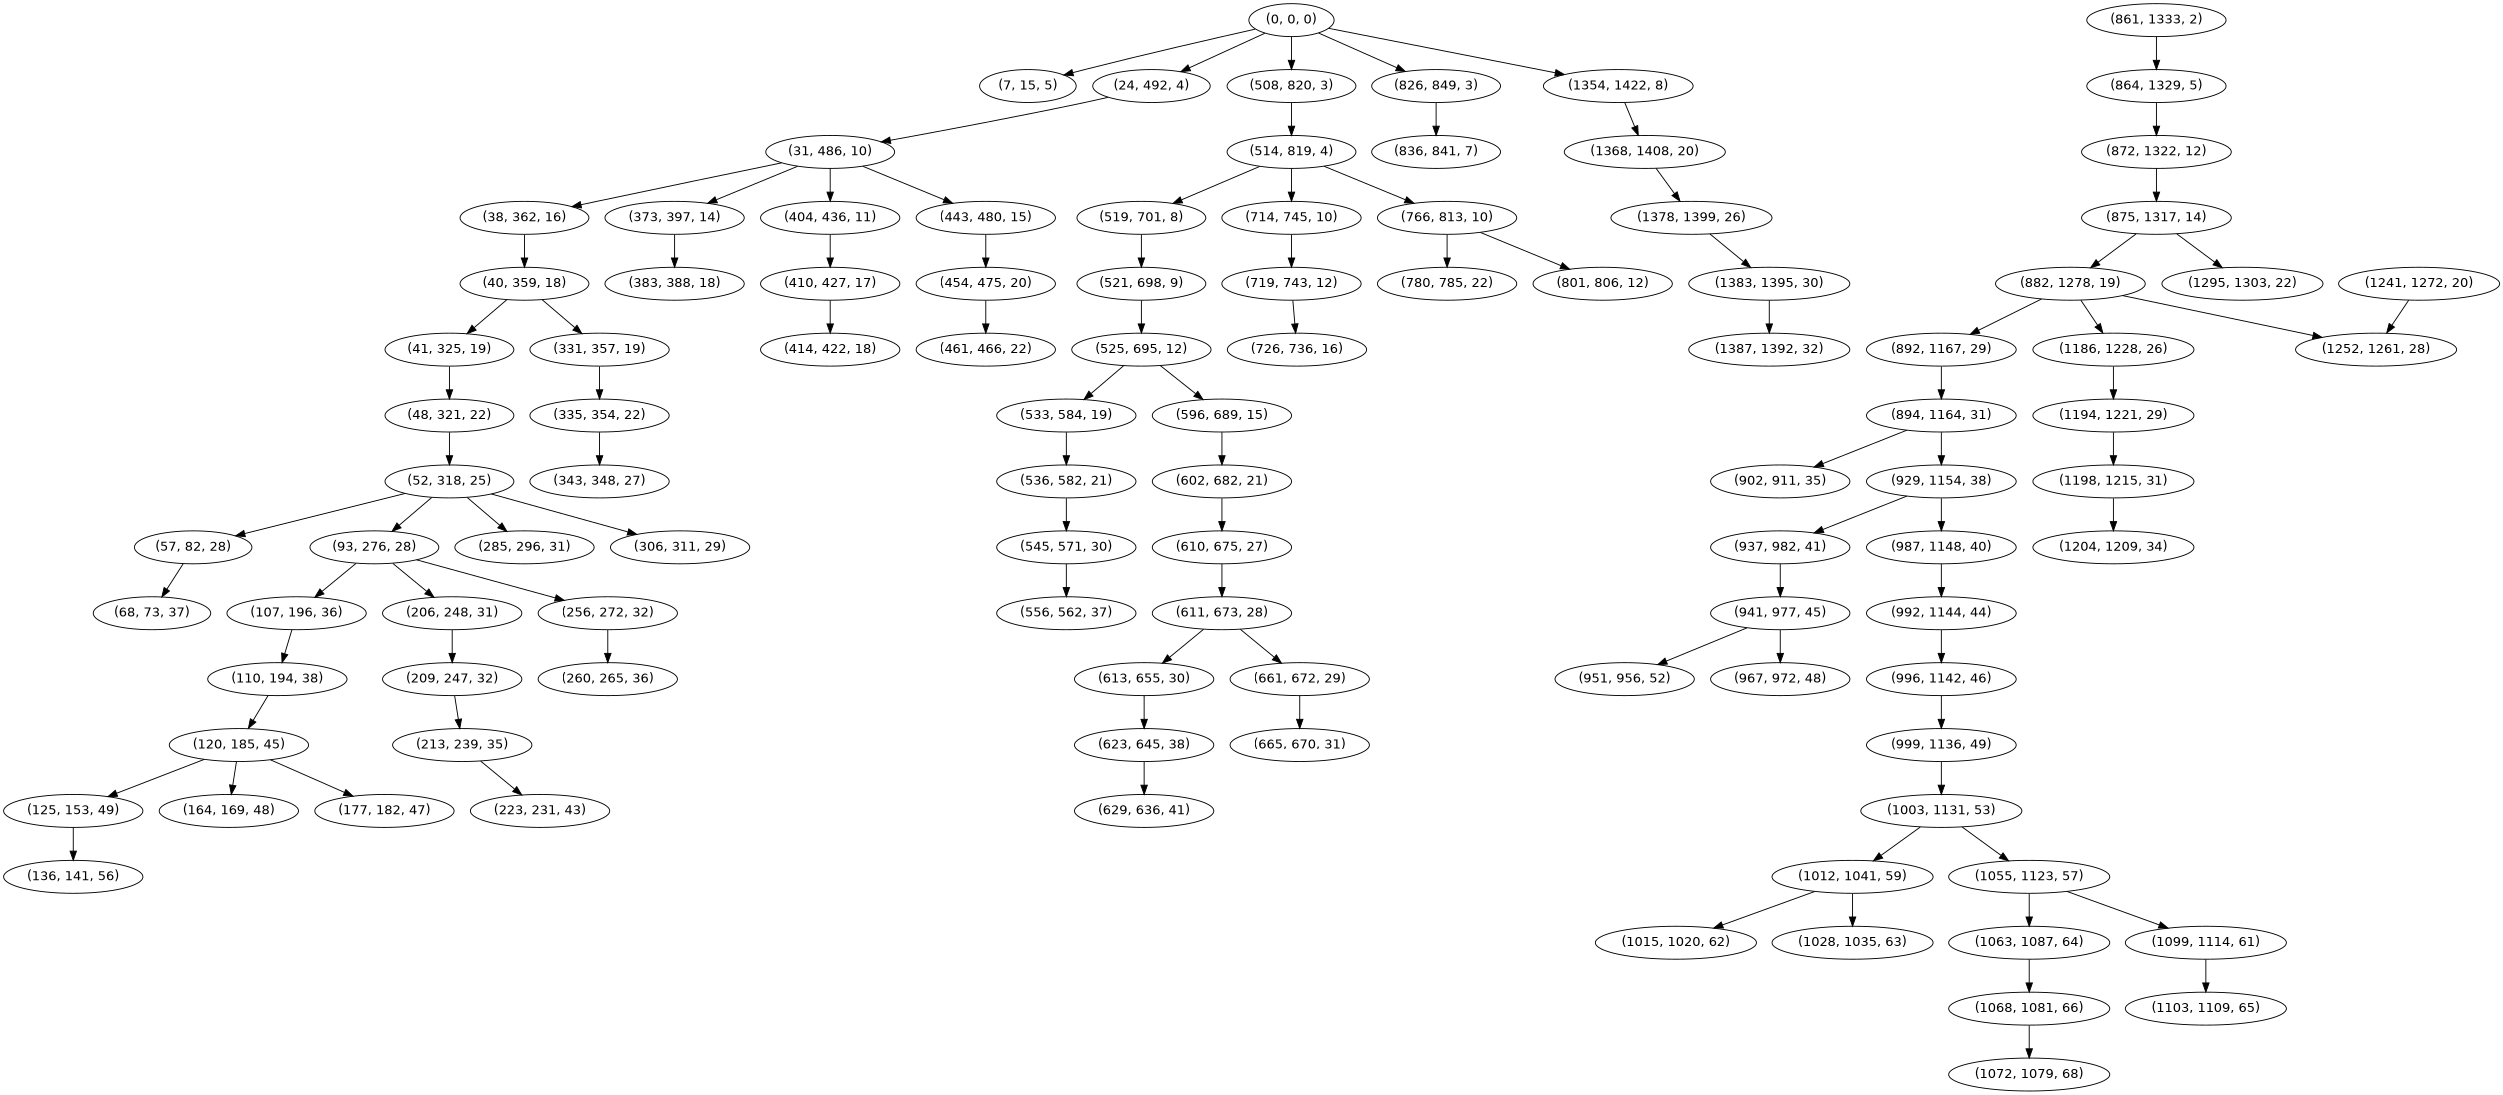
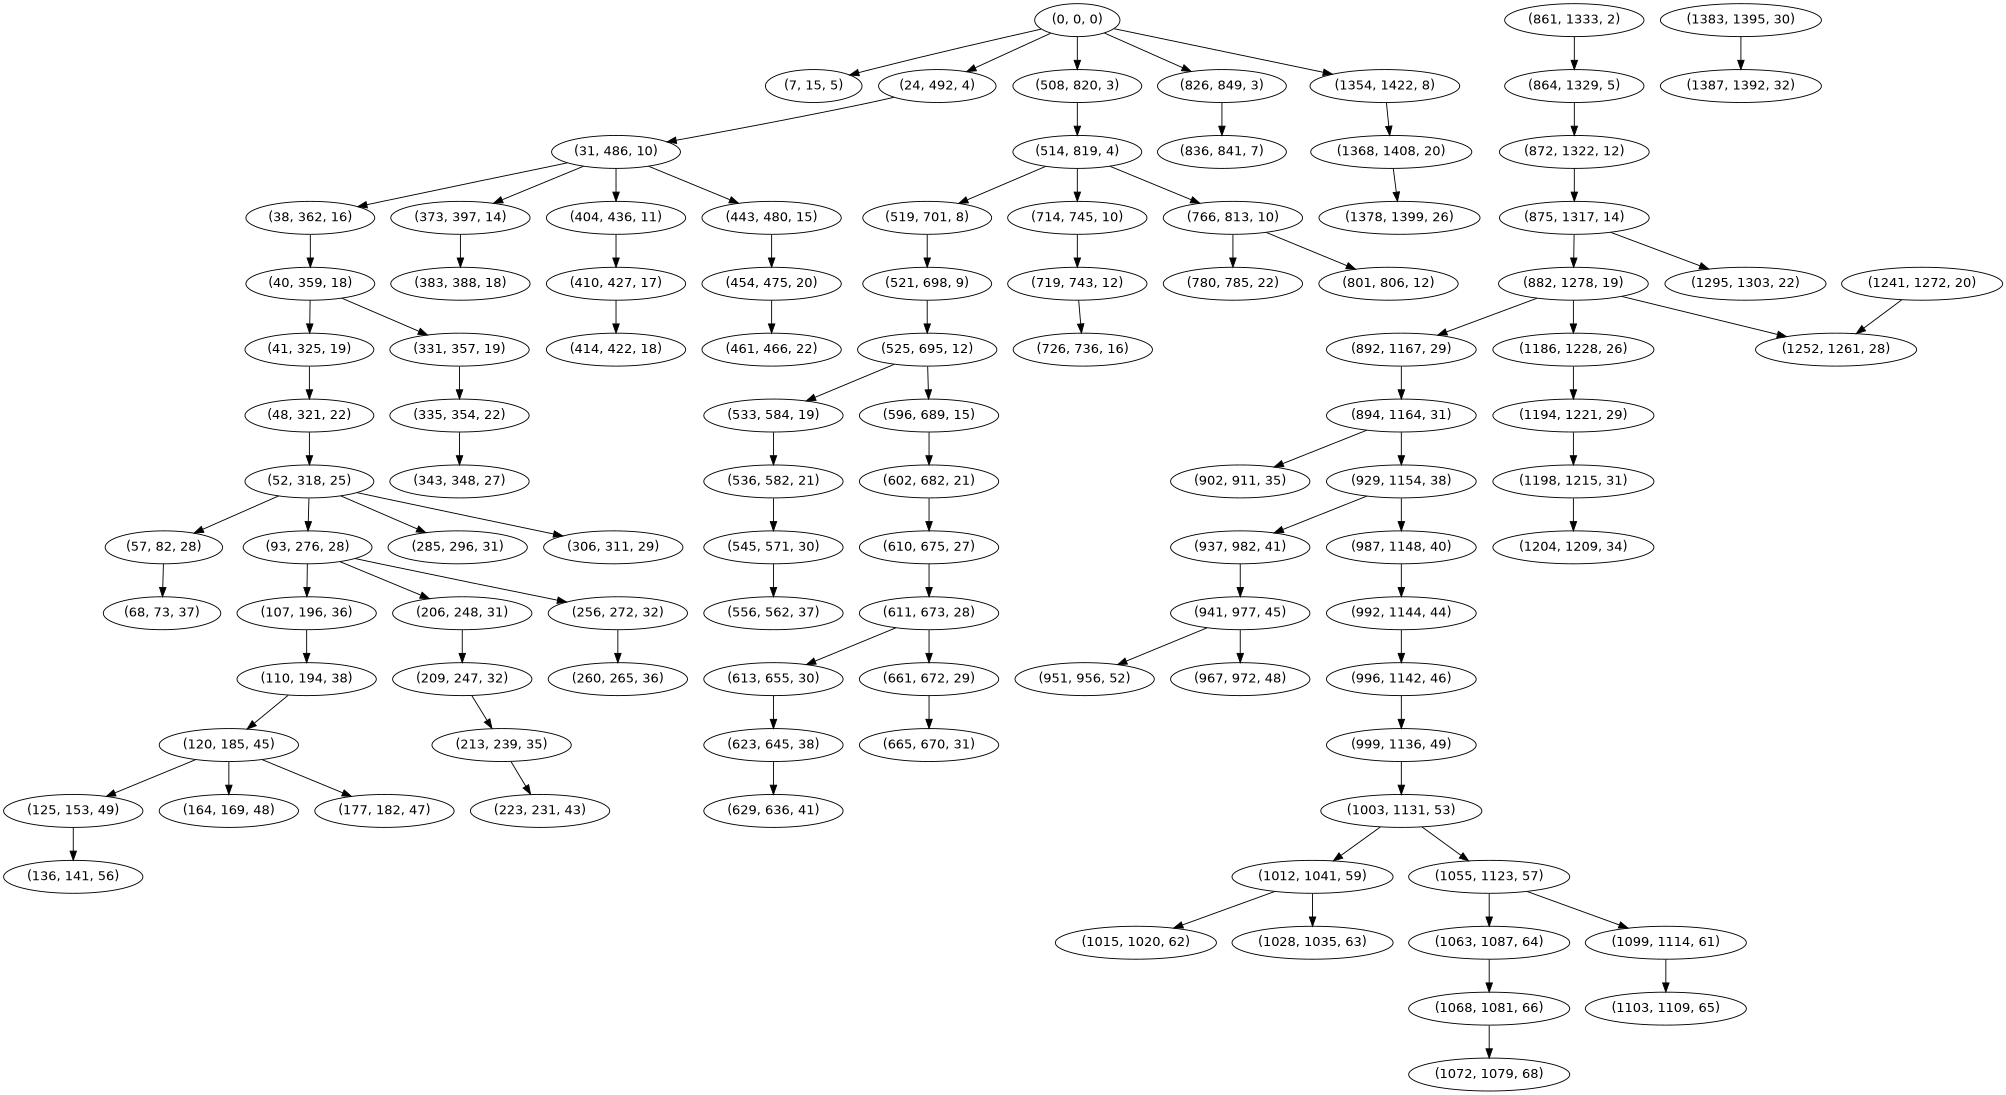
edge "(1378, 1399, 26)" -> "(1383, 1395, 30)": removed
